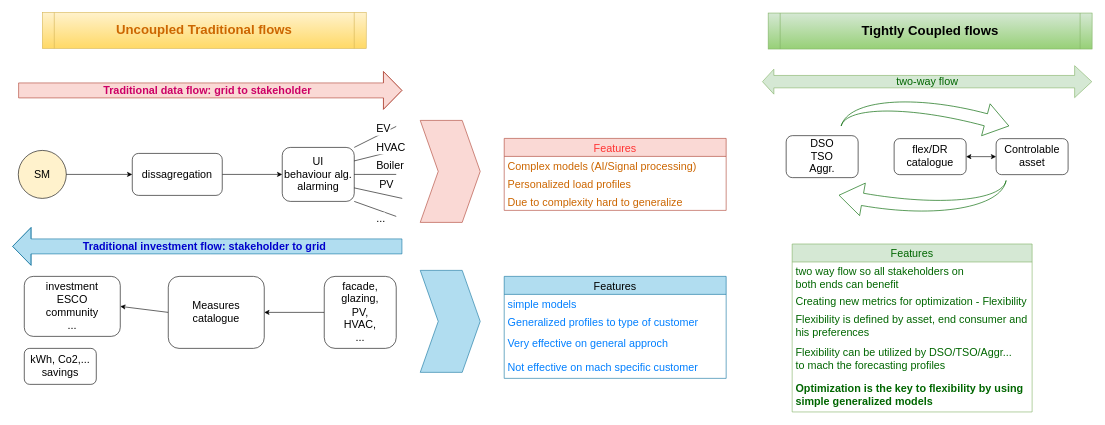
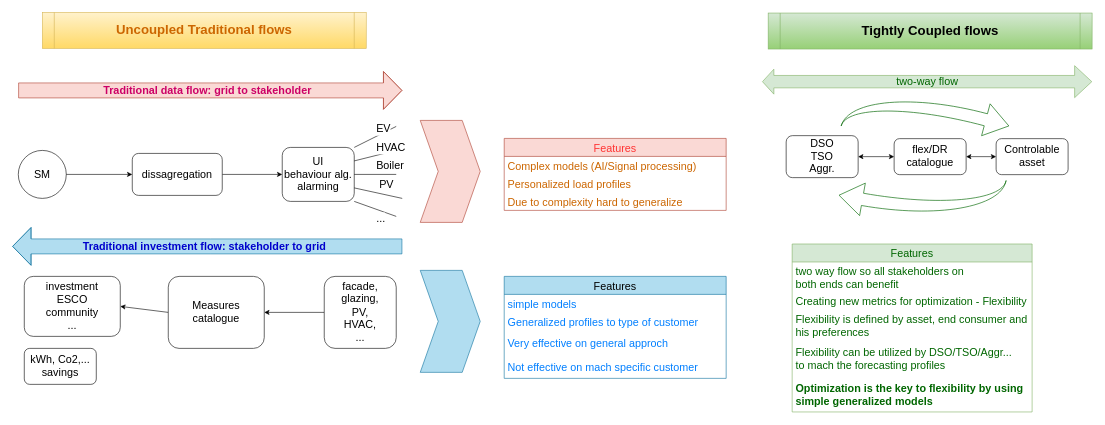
edge "DSO TSO Aggr." -- "flex/DR catalogue": added
node "SM": fillcolor #fff2cc -> #ffffff
